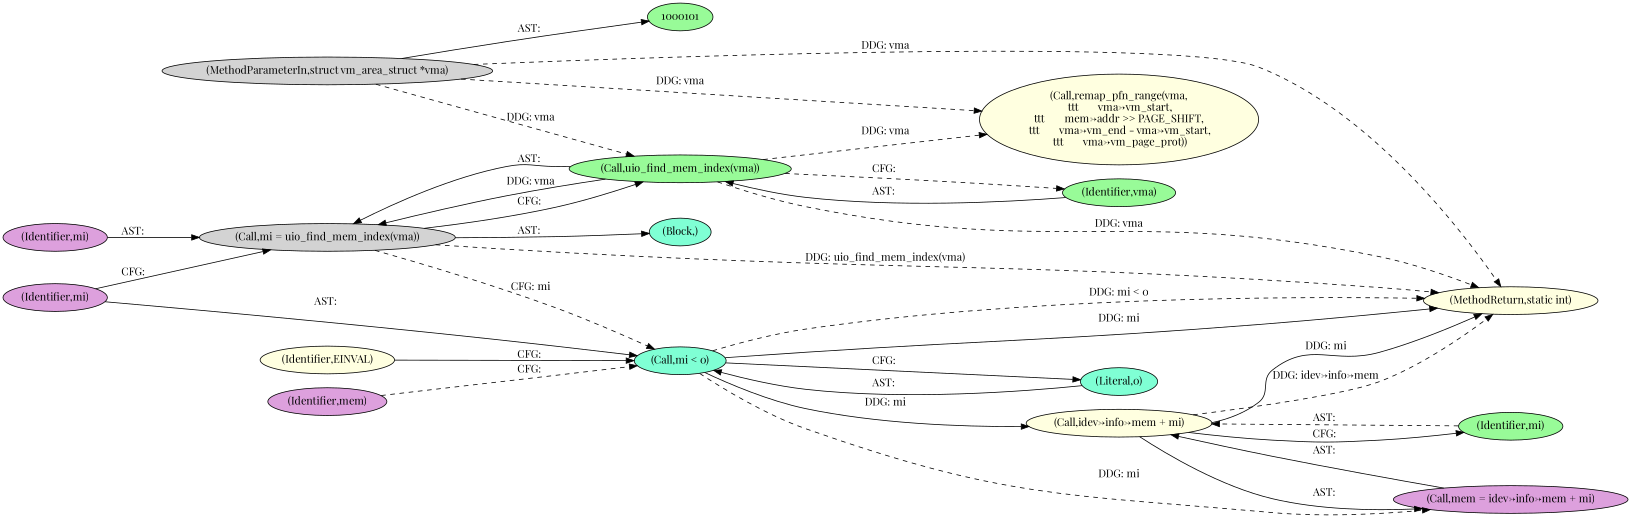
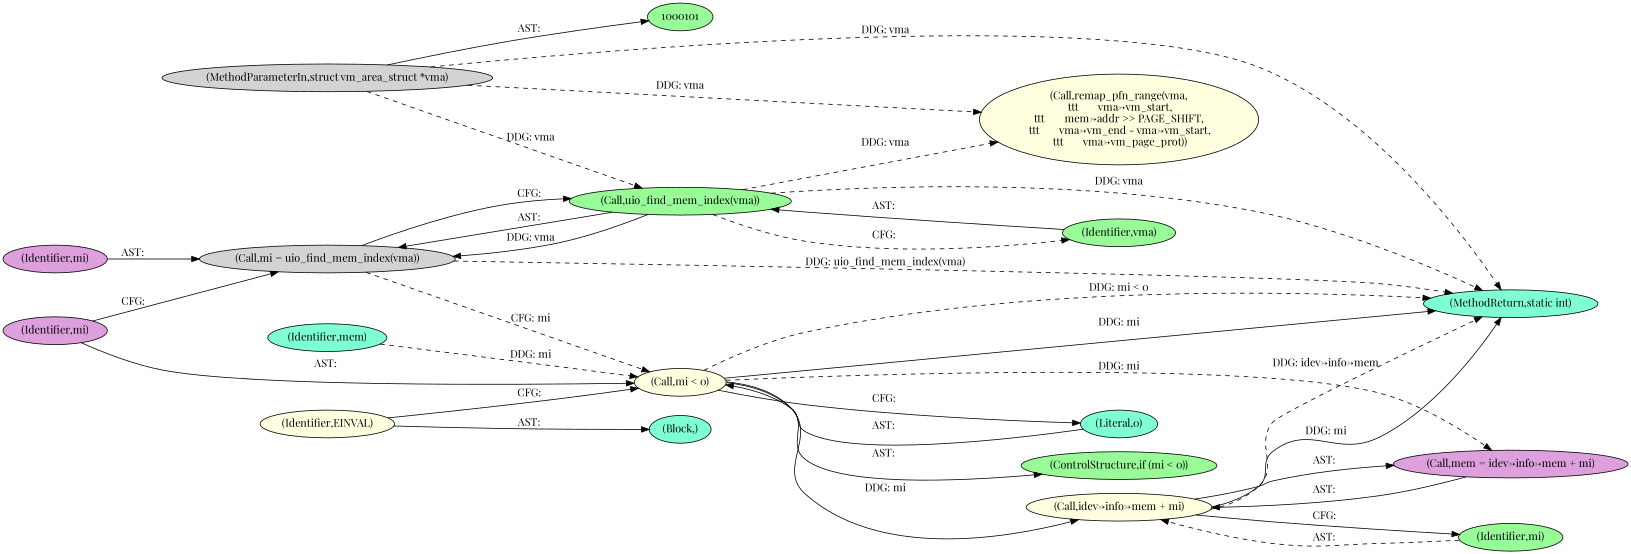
edge "(Call,mi = uio_find_mem_index(vma))" -> "(Block,)": now "(Identifier,EINVAL)" -> "(Block,)"
node "(MethodReturn,static int)": fillcolor lightyellow -> aquamarine
node "(Call,mi < 0)": fillcolor aquamarine -> lightyellow
edge "(Identifier,mem)" -> "(Call,mi < 0)": label "CFG: " -> "DDG: mi"
node "(Identifier,mem)": fillcolor plum -> aquamarine
node "(ControlStructure,if (mi < 0))": added
